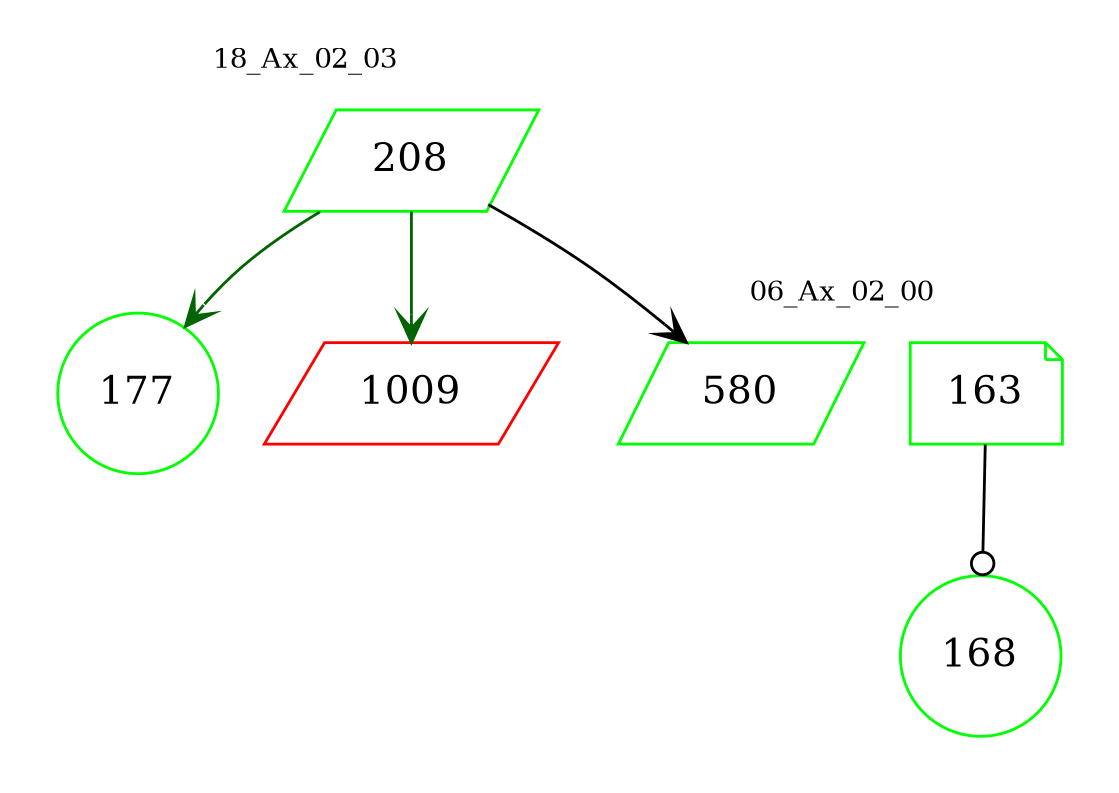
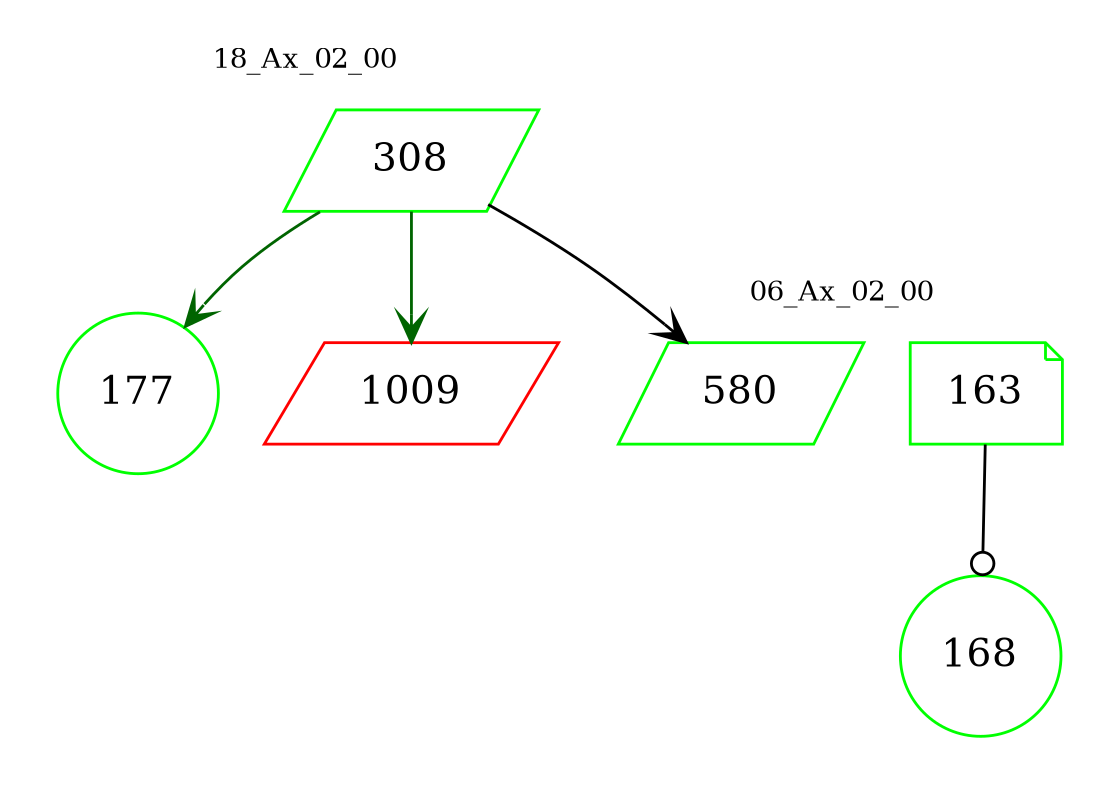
cluster "18_Ax_02_03": label "18_Ax_02_03" -> "18_Ax_02_00"
node "208": label "208" -> "308"
